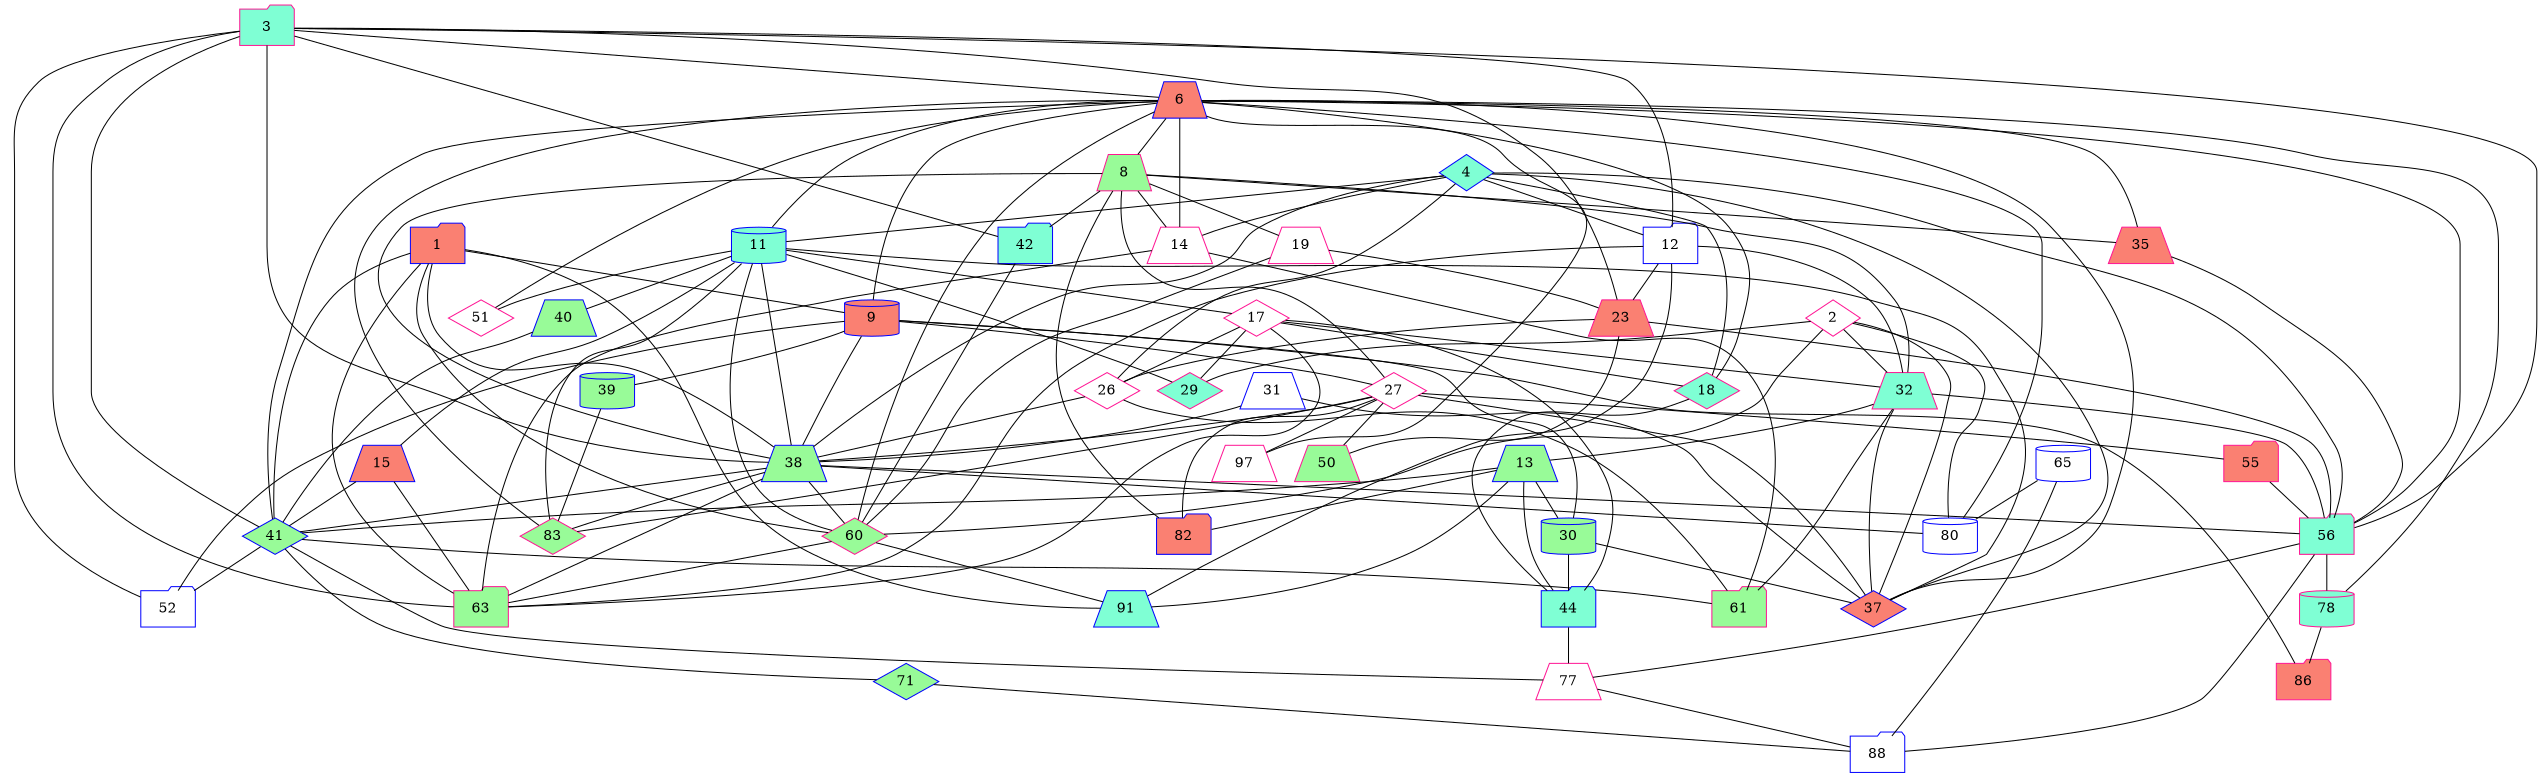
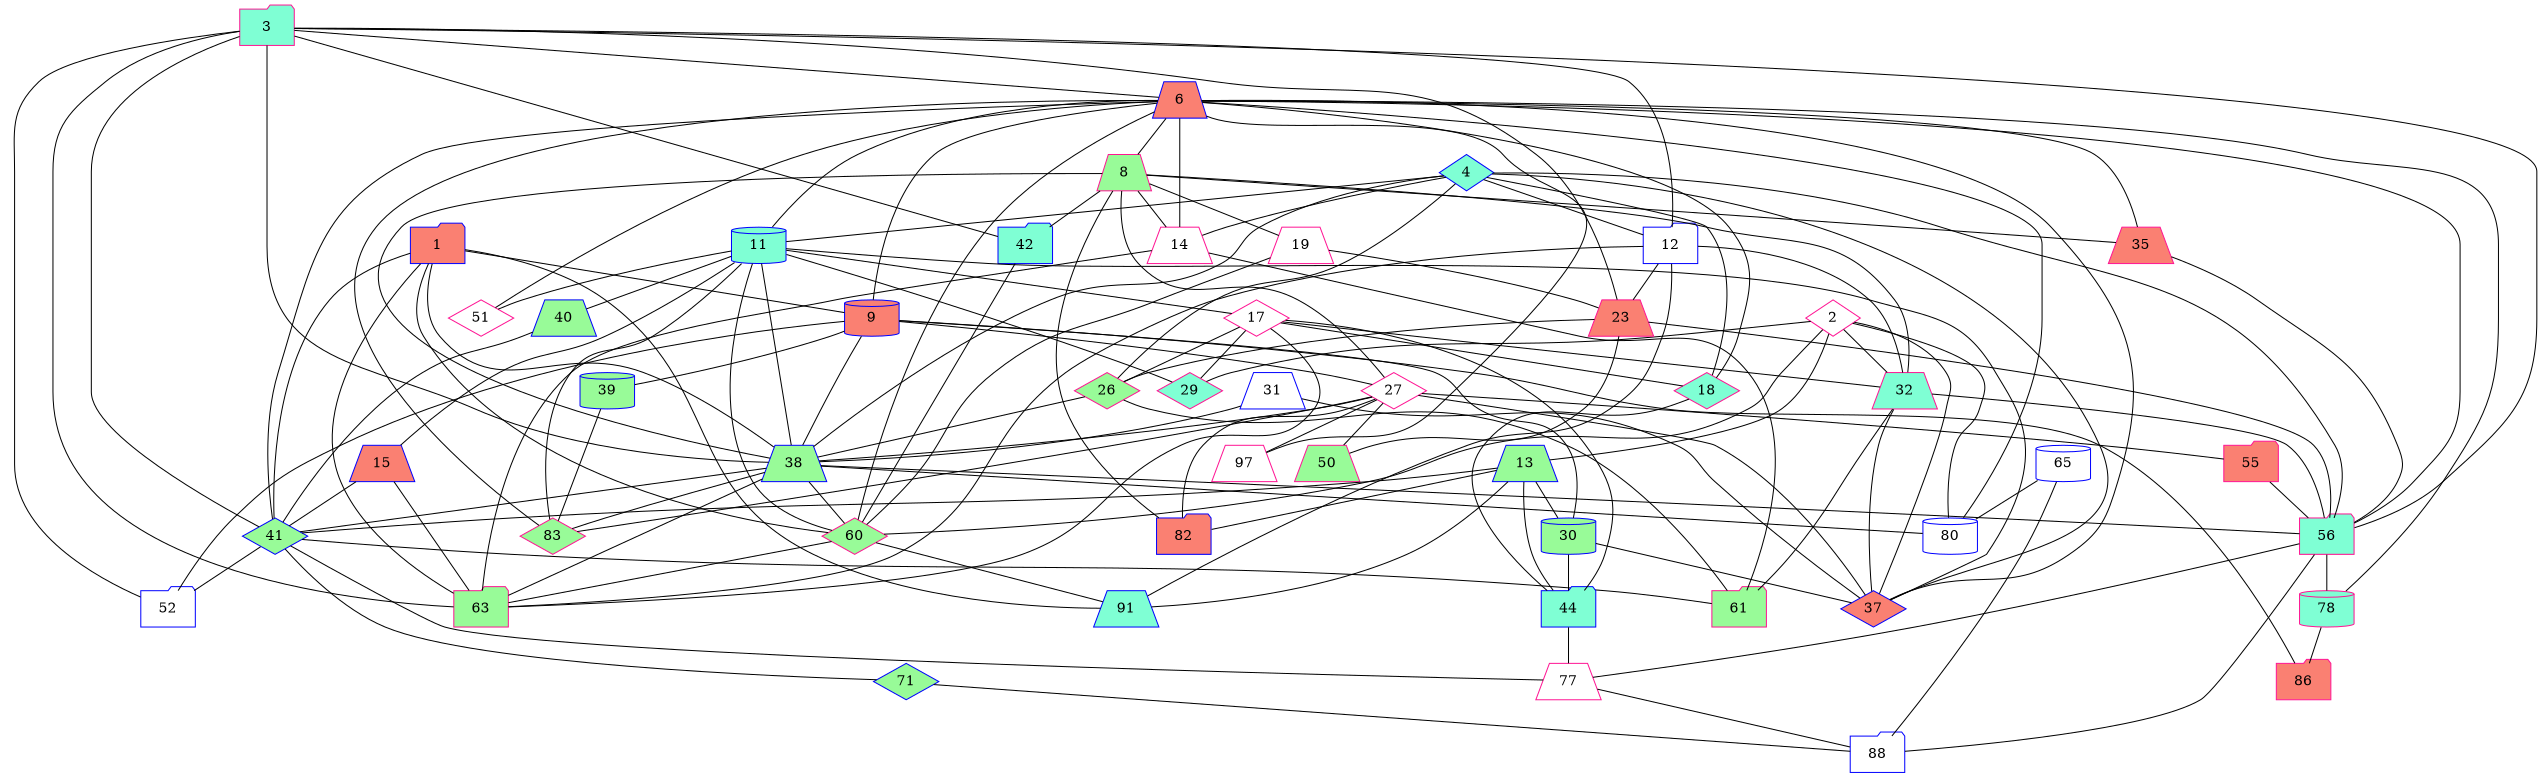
node "26": fillcolor white -> palegreen
edge "32" -- "13": now "2" -- "13"
